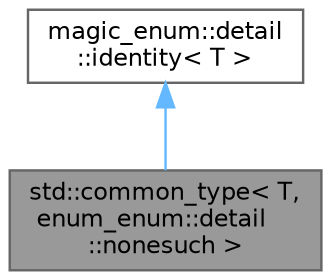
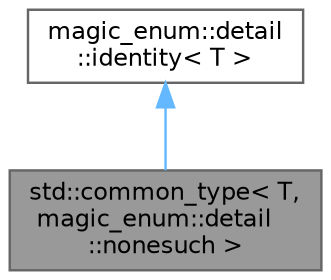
node "std::common_type< T, enum_enum::detail ::nonesuch >": label "std::common_type< T, enum_enum::detail ::nonesuch >" -> "std::common_type< T, magic_enum::detail ::nonesuch >"
